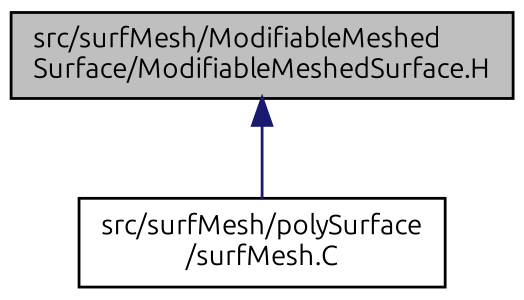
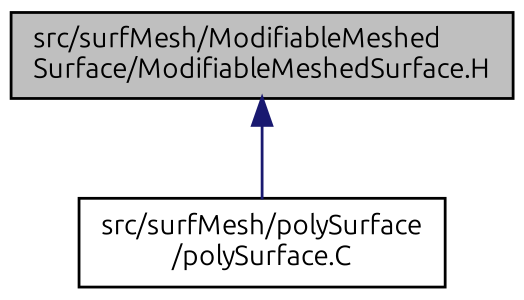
node "src/surfMesh/polySurface /surfMesh.C": label "src/surfMesh/polySurface /surfMesh.C" -> "src/surfMesh/polySurface /polySurface.C"
